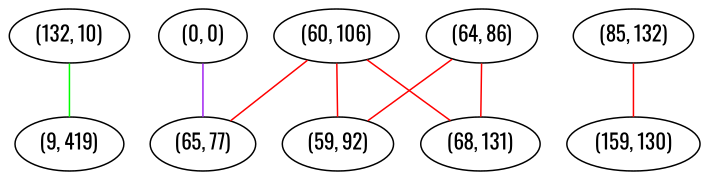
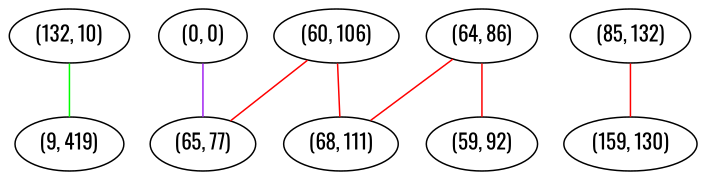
edge "(60, 106)" -- "(59, 92)": removed
node "(68, 131)": label "(68, 131)" -> "(68, 111)"
